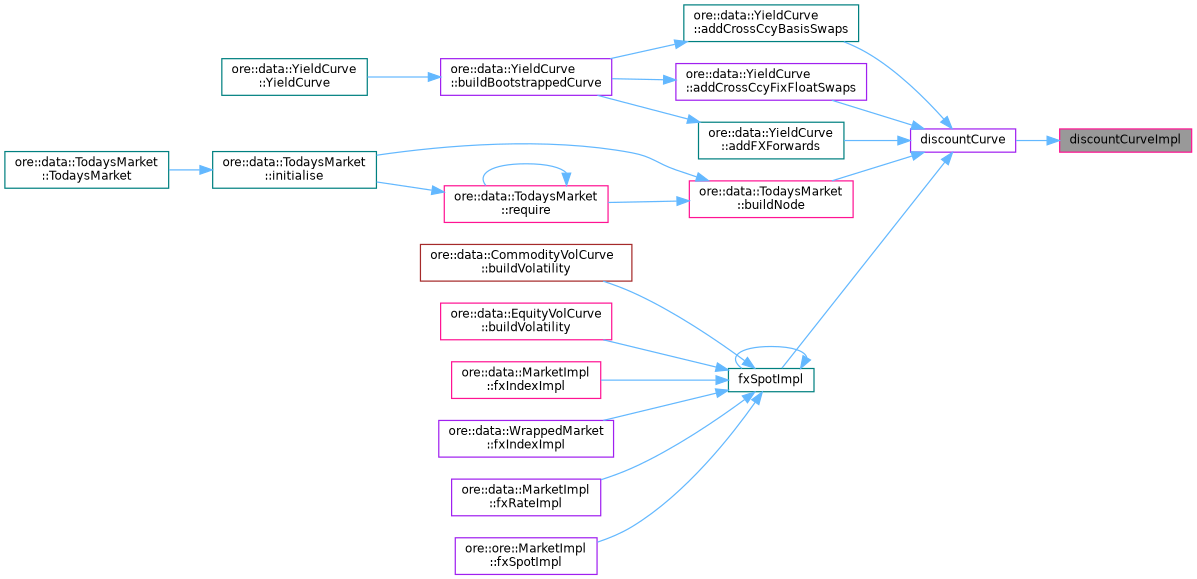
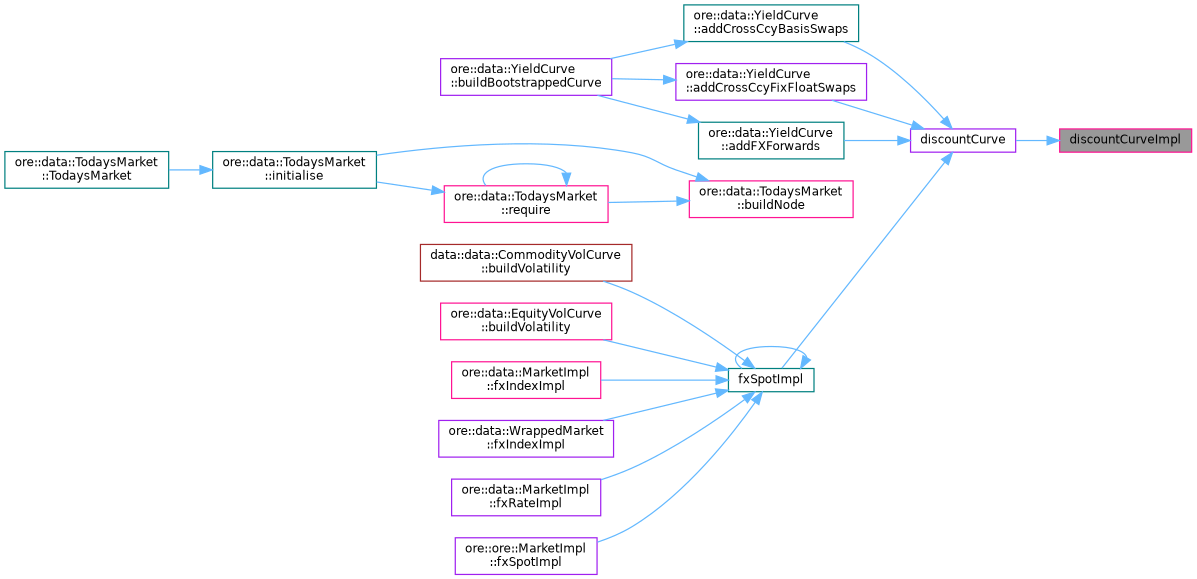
node "ore::data::YieldCurve ::YieldCurve": removed
edge "ore::data::TodaysMarket ::buildNode" -> "discountCurve": removed
node "ore::data::CommodityVolCurve ::buildVolatility": label "ore::data::CommodityVolCurve ::buildVolatility" -> "data::data::CommodityVolCurve ::buildVolatility"
